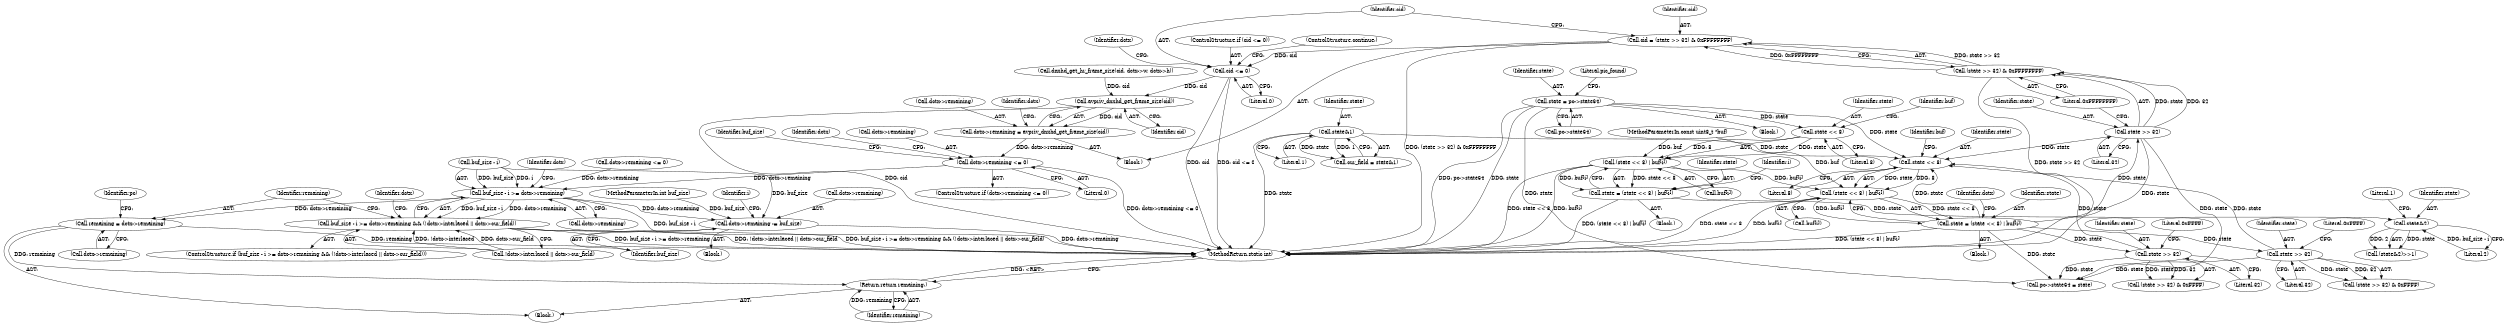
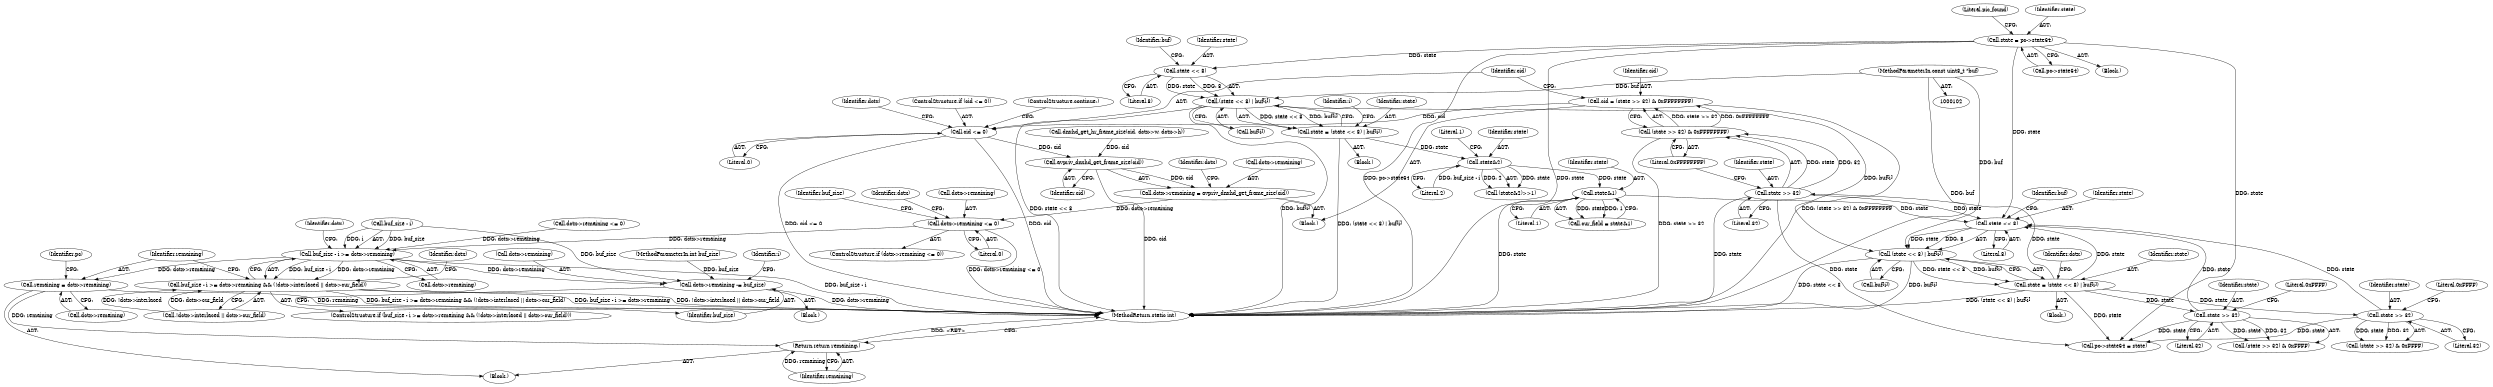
node "1000102": added
edge "(Call,dctx->remaining = avpriv_dnxhd_get_frame_size(cid))" -> "(Call,avpriv_dnxhd_get_frame_size(cid))": removed, label "CFG:"
edge "(Call,state&2)" -> "(Call,state&1)": added, label "DDG: state"
edge "(MethodParameterIn,const uint8_t *buf)" -> "(MethodReturn,static int)": added, label "DDG: buf"
